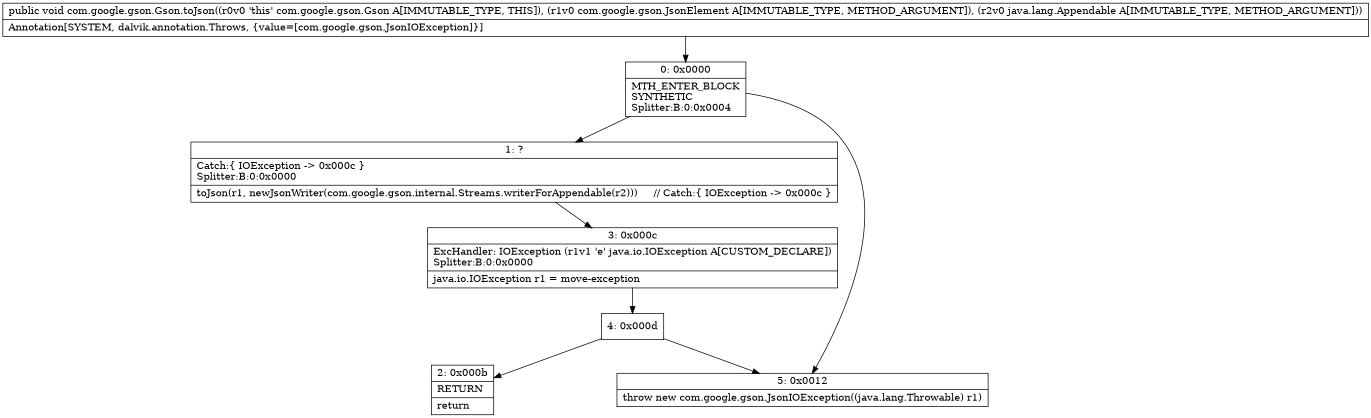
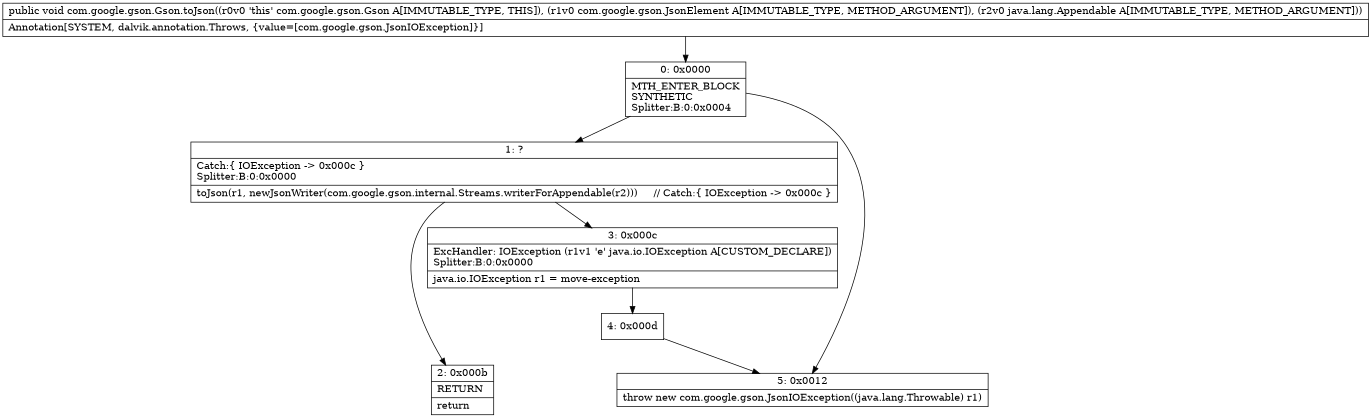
edge "4: 0x000d" -> "2: 0x000b": now "1: ?" -> "2: 0x000b"
